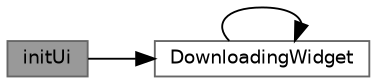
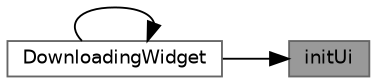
edge "initUi" -> "DownloadingWidget": reversed
